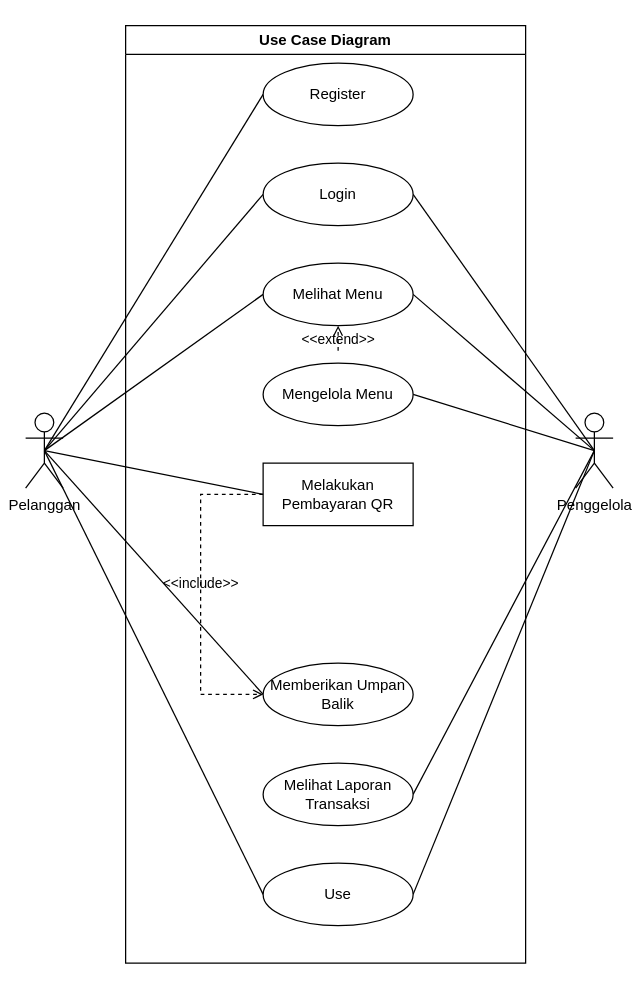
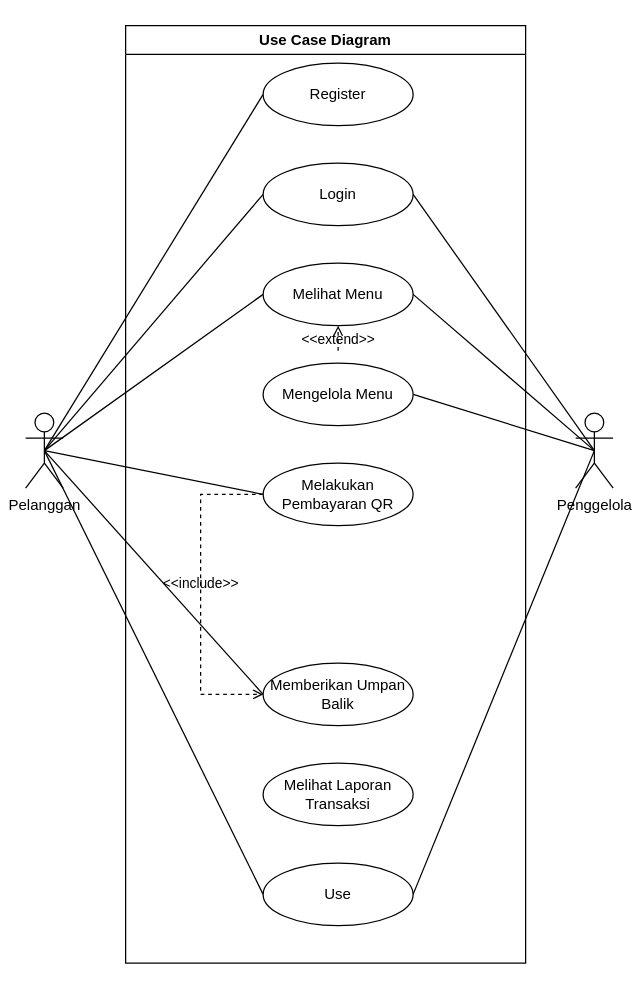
node "Melakukan Pembayaran QR": shape rectangle -> ellipse
edge "Penggelola" -- "Melihat Laporan Transaksi": removed
